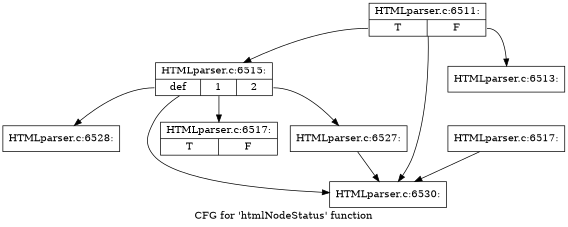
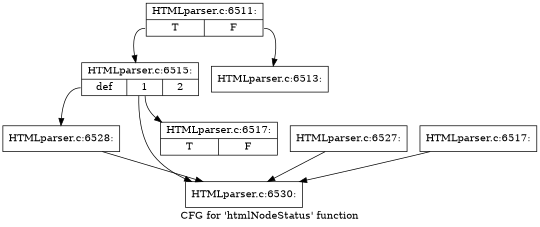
edge "HTMLparser.c:6515:" -> "HTMLparser.c:6527:": removed
edge "HTMLparser.c:6511:" -> "HTMLparser.c:6530:": now "HTMLparser.c:6528:" -> "HTMLparser.c:6530:"
